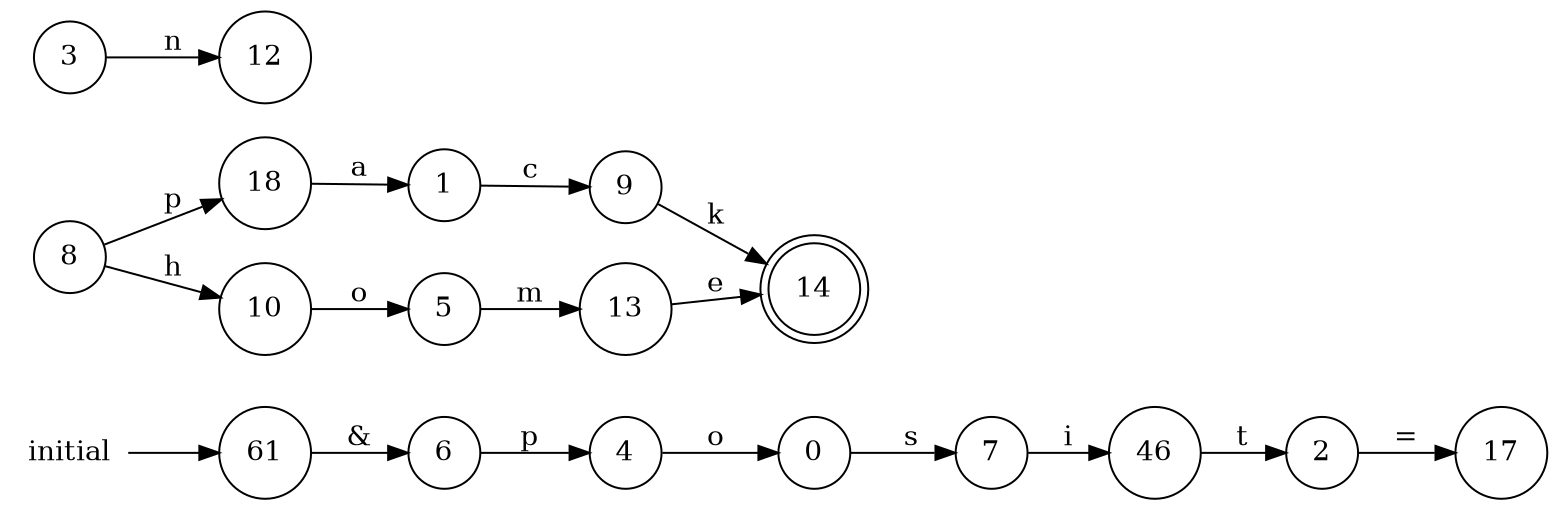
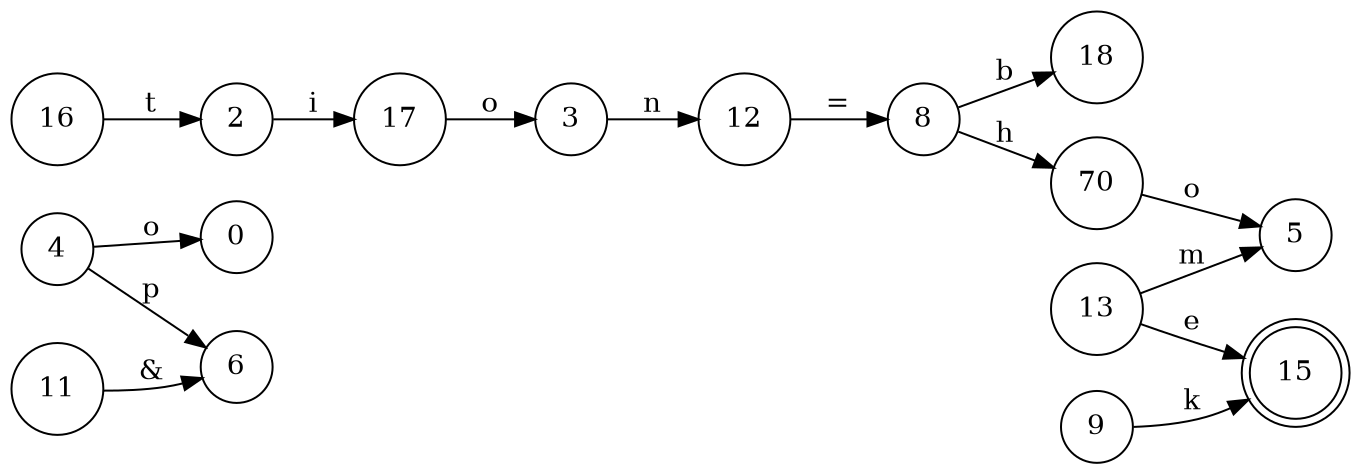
edge "17" -> "3": added, label "o"
edge "12" -> "8": added, label "="
node "1": removed
edge "8" -> "18": label "p" -> "b"
node "14": label "14" -> "15"
node "10": label "10" -> "70"
edge "5" -> "13": reversed
edge "2" -> "17": label "=" -> "i"
node "initial": removed
node "61": label "61" -> "11"
edge "6" -> "4": reversed
node "7": removed
node "46": label "46" -> "16"
